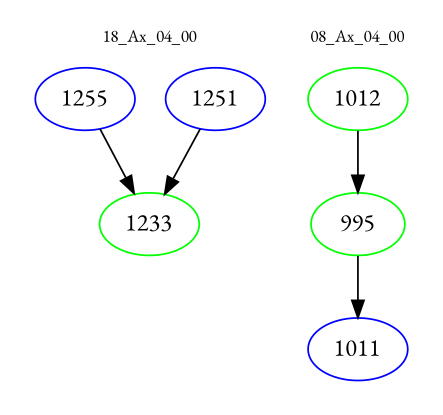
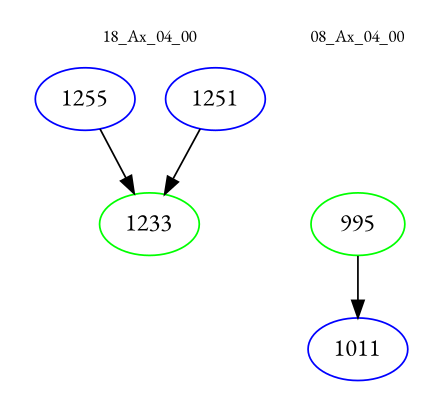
node "1012": removed
